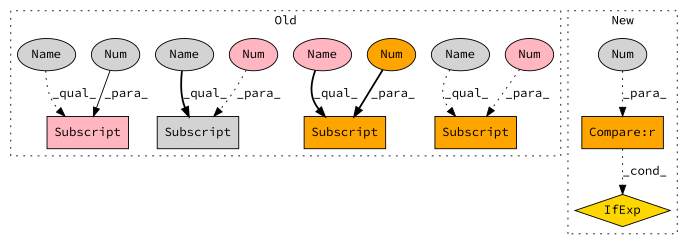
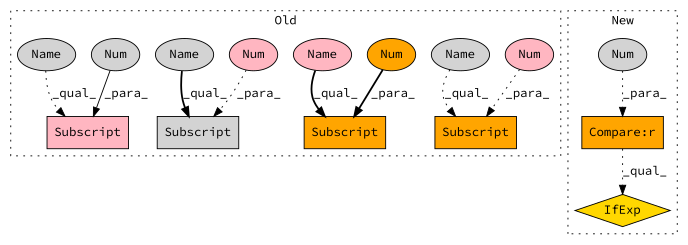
edge "Compare:r" -> "IfExp": label "_cond_" -> "_qual_"
